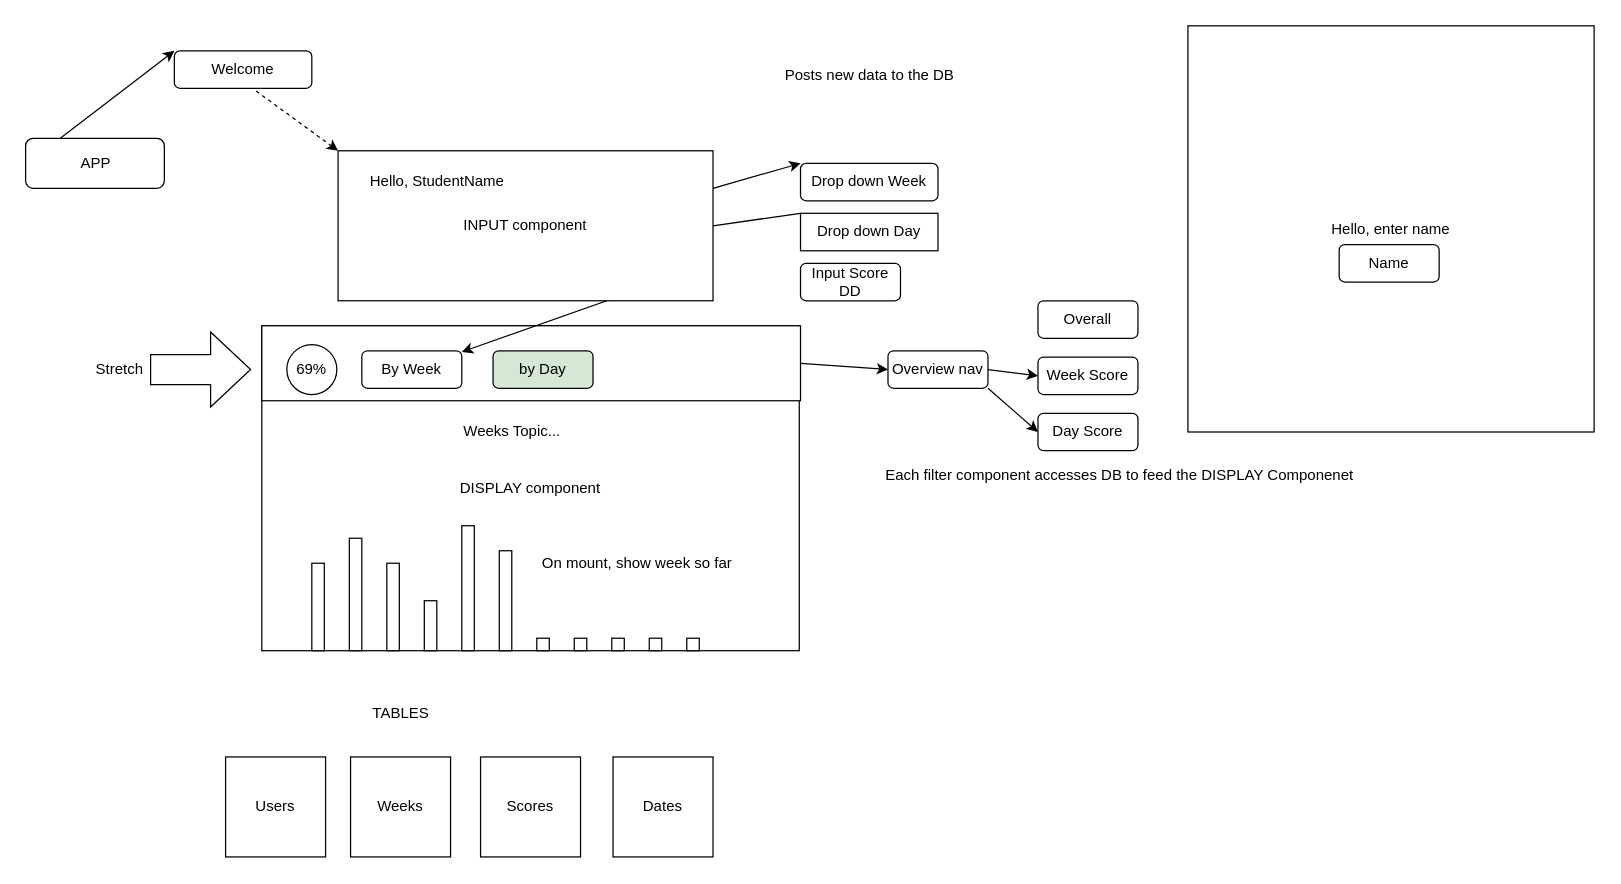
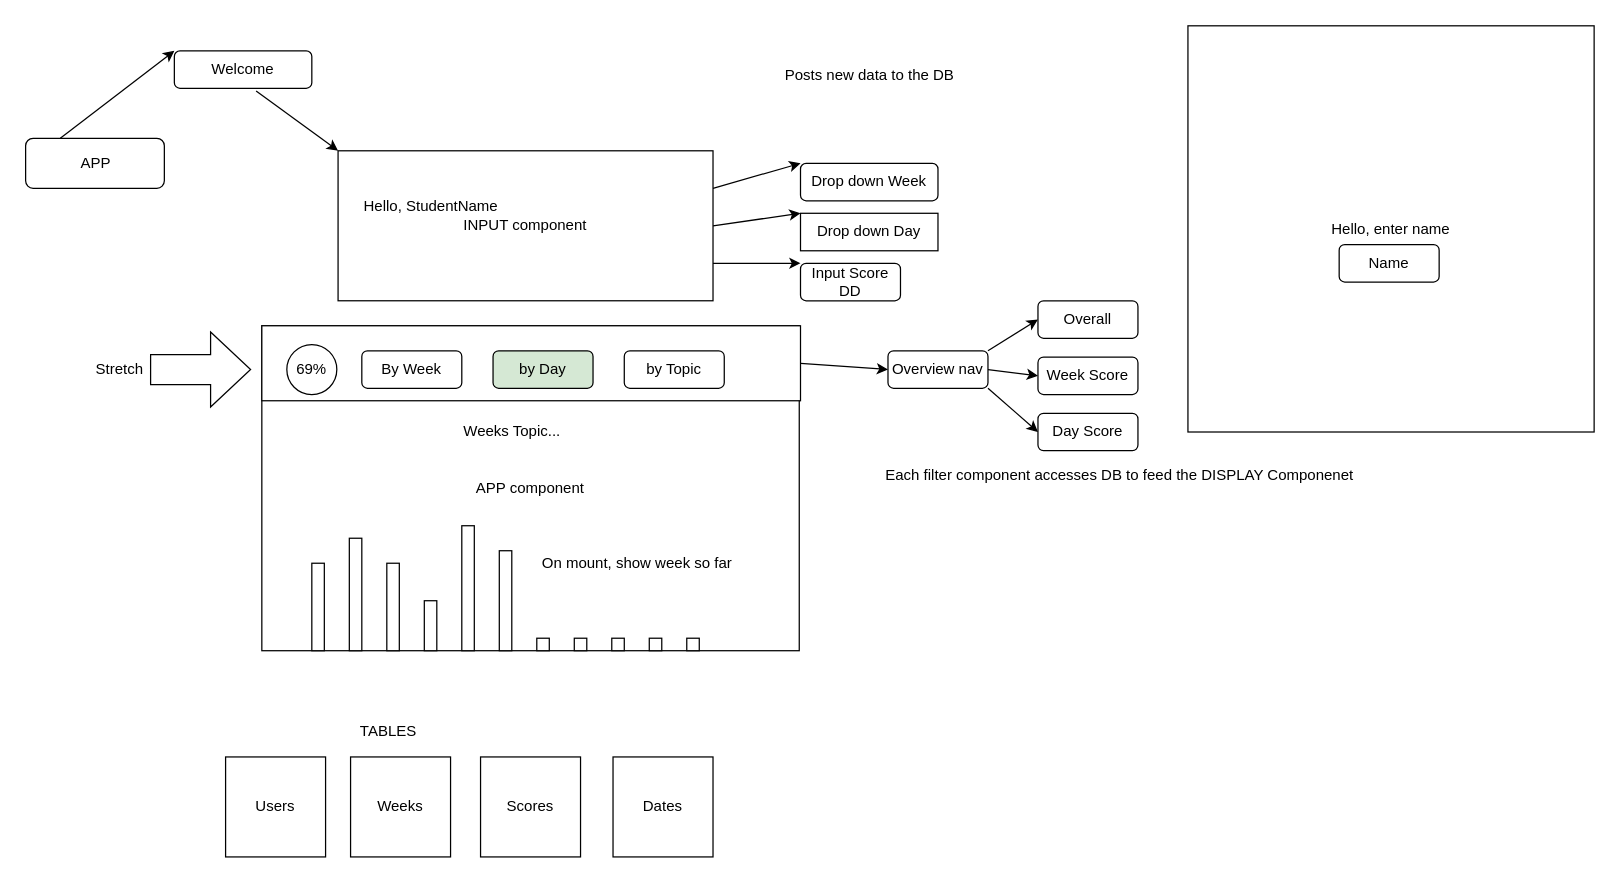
edge "Welcome" -> "INPUT component": style dashed -> solid
node "Hello, StudentName": moved (437, 182) -> (431, 207)
edge "INPUT component" -- "Drop down Day": arrowhead none -> classic
edge "INPUT component" -> "By Week": now "INPUT component" -> "Input Score DD"
edge "Overview nav" -> "Overall": added
node "by Topic": added
node "DISPLAY component": label "DISPLAY component" -> "APP component"
node "TABLES": moved (401, 713) -> (388, 732)
